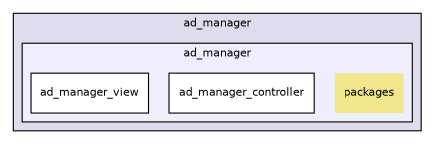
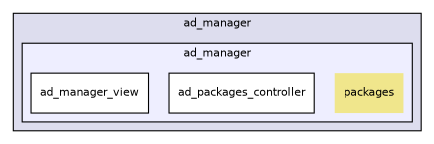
node "ad_manager_controller": label "ad_manager_controller" -> "ad_packages_controller"
